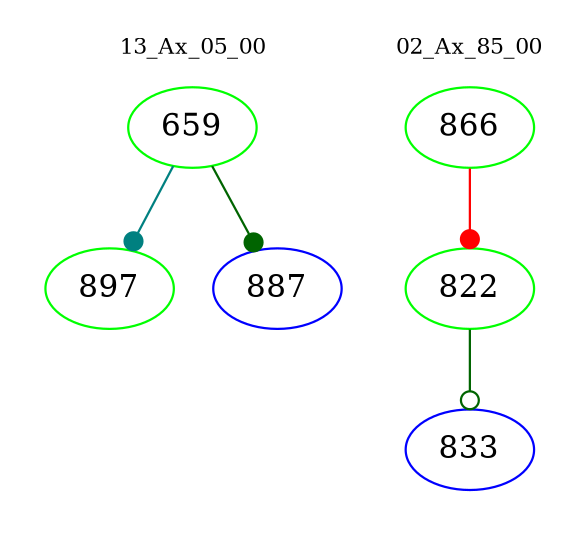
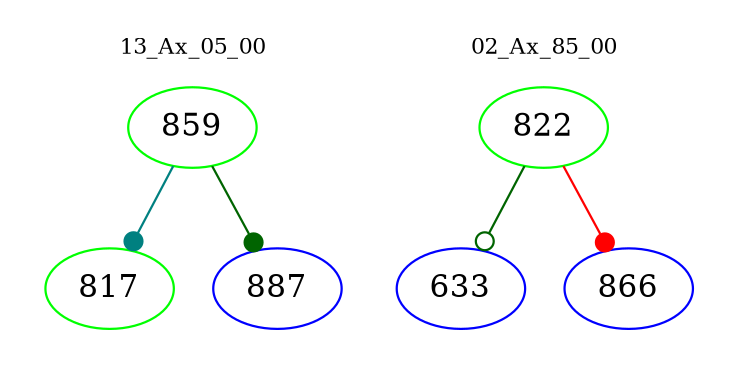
node "659": label "659" -> "859"
node "866": color green -> blue
edge "866" -> "822": reversed
node "897": label "897" -> "817"
node "833": label "833" -> "633"
